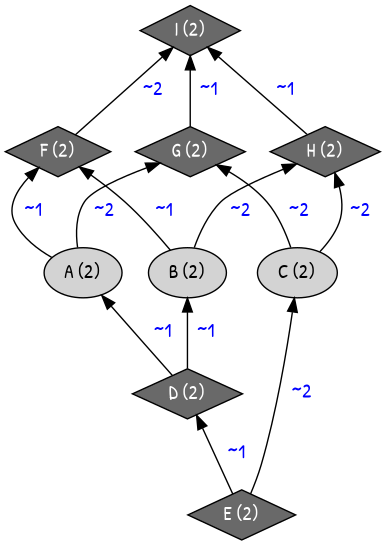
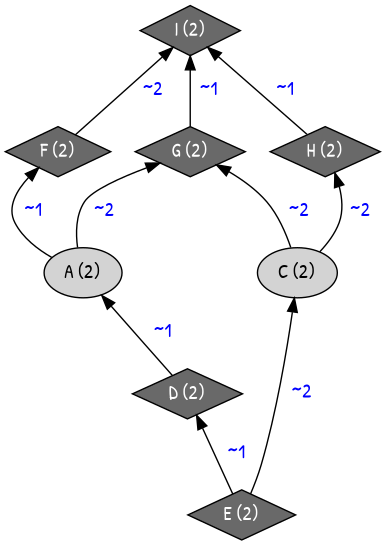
node "B (2)": removed
